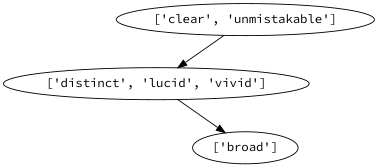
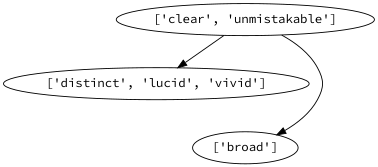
edge "['distinct', 'lucid', 'vivid']" -> "['broad']": now "['clear', 'unmistakable']" -> "['broad']"
